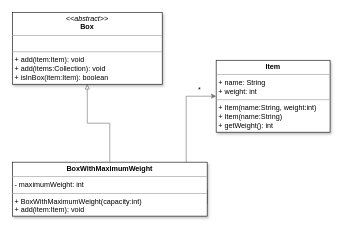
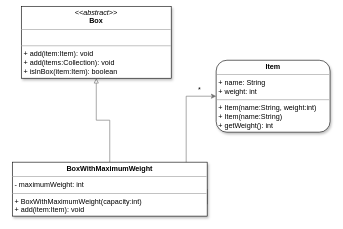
node "<<abstract>> Box + add(item:Item): void + add(items:Collection): void + isInBox(item:Item): boolean": moved (87, 48) -> (96, 42)
node "Item + name: String + weight: int + Item(name:String, weight:int) + Item(name:String) + getWeight(): int": shape rectangle -> rounded rectangle
